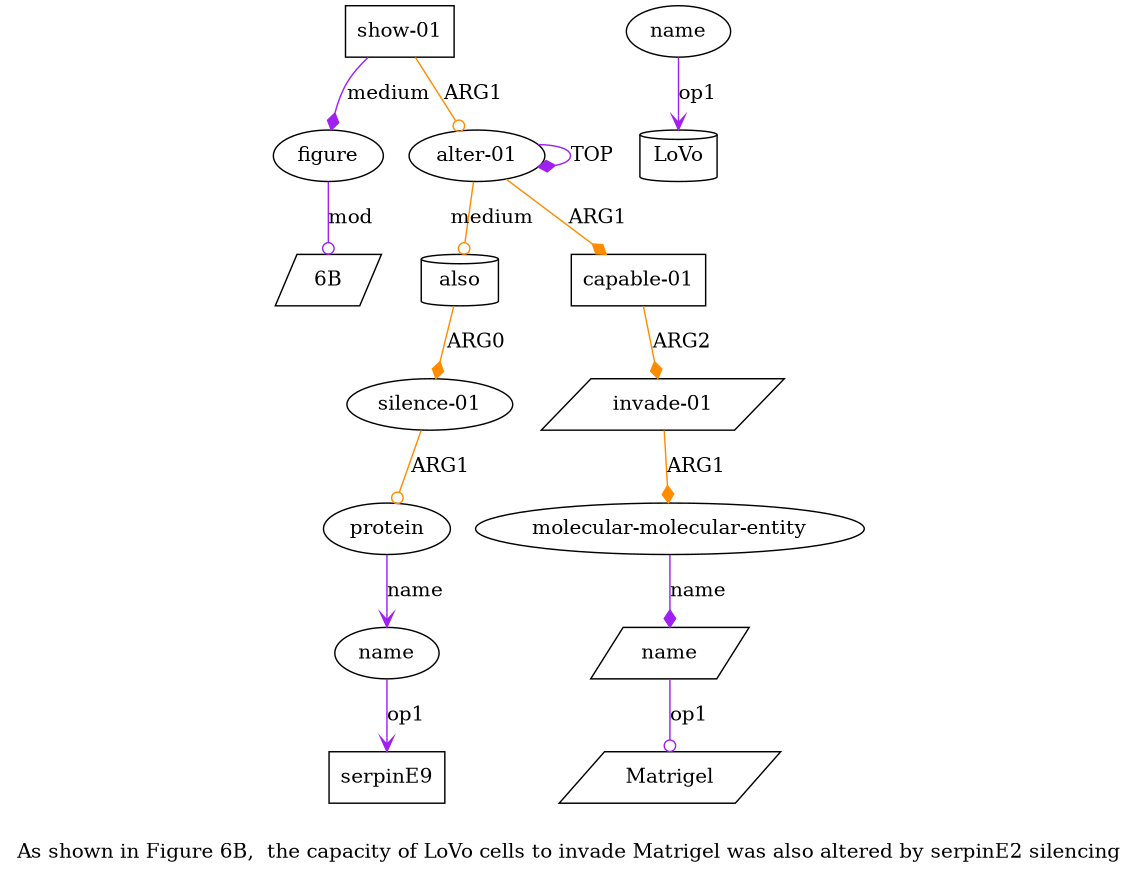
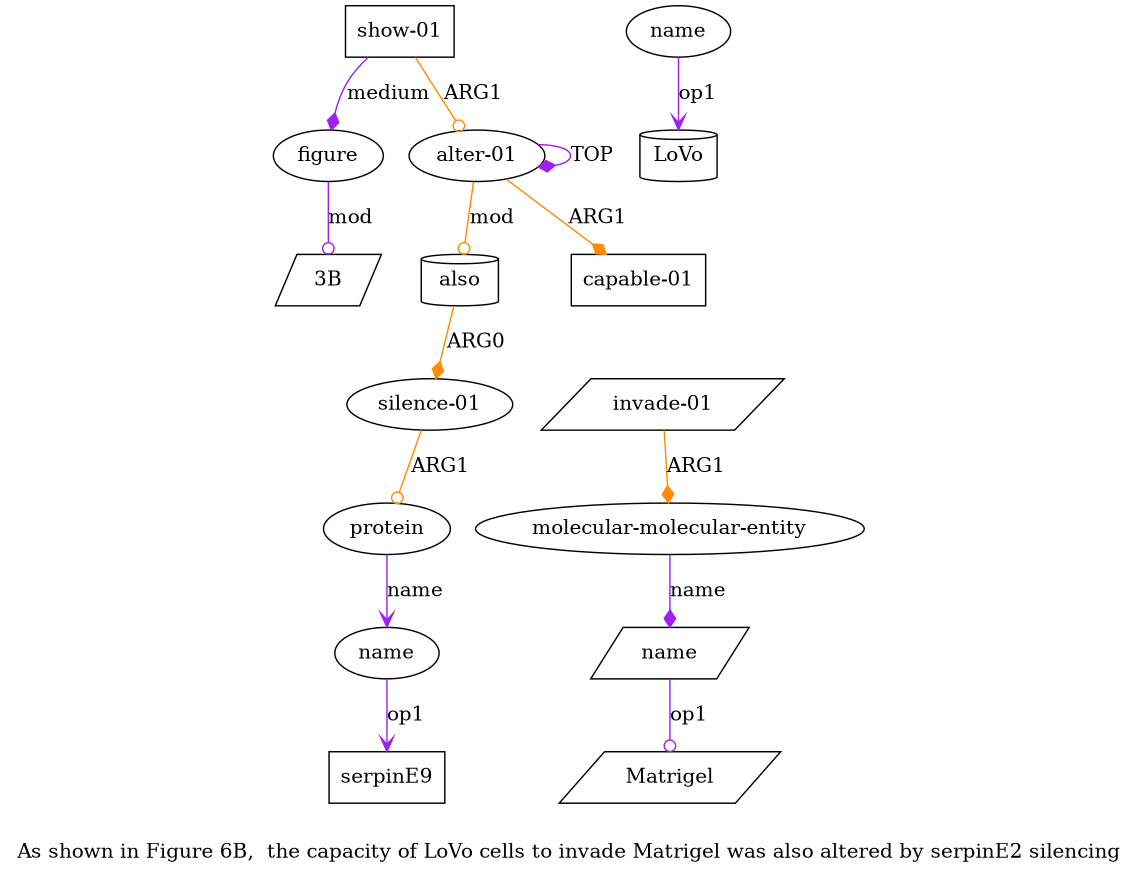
edge "alter-01" -> "also": label "medium" -> "mod"
node "6B": label "6B" -> "3B"
edge "capable-01" -> "invade-01": removed, label "ARG2"
